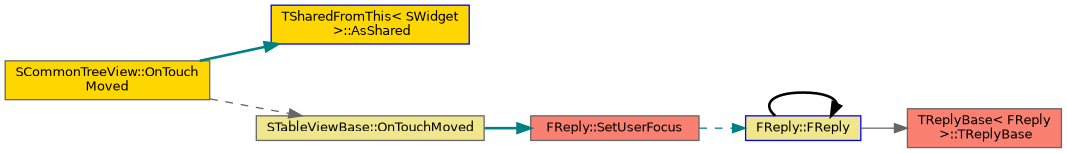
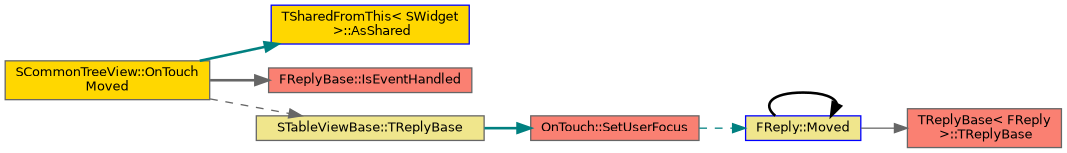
node "FReplyBase::IsEventHandled": added
node "STableViewBase::OnTouchMoved": label "STableViewBase::OnTouchMoved" -> "STableViewBase::TReplyBase"
node "FReply::SetUserFocus": label "FReply::SetUserFocus" -> "OnTouch::SetUserFocus"
node "FReply::FReply": label "FReply::FReply" -> "FReply::Moved"
